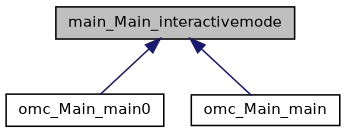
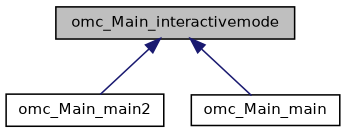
node "main_Main_interactivemode": label "main_Main_interactivemode" -> "omc_Main_interactivemode"
node "omc_Main_main0": label "omc_Main_main0" -> "omc_Main_main2"
